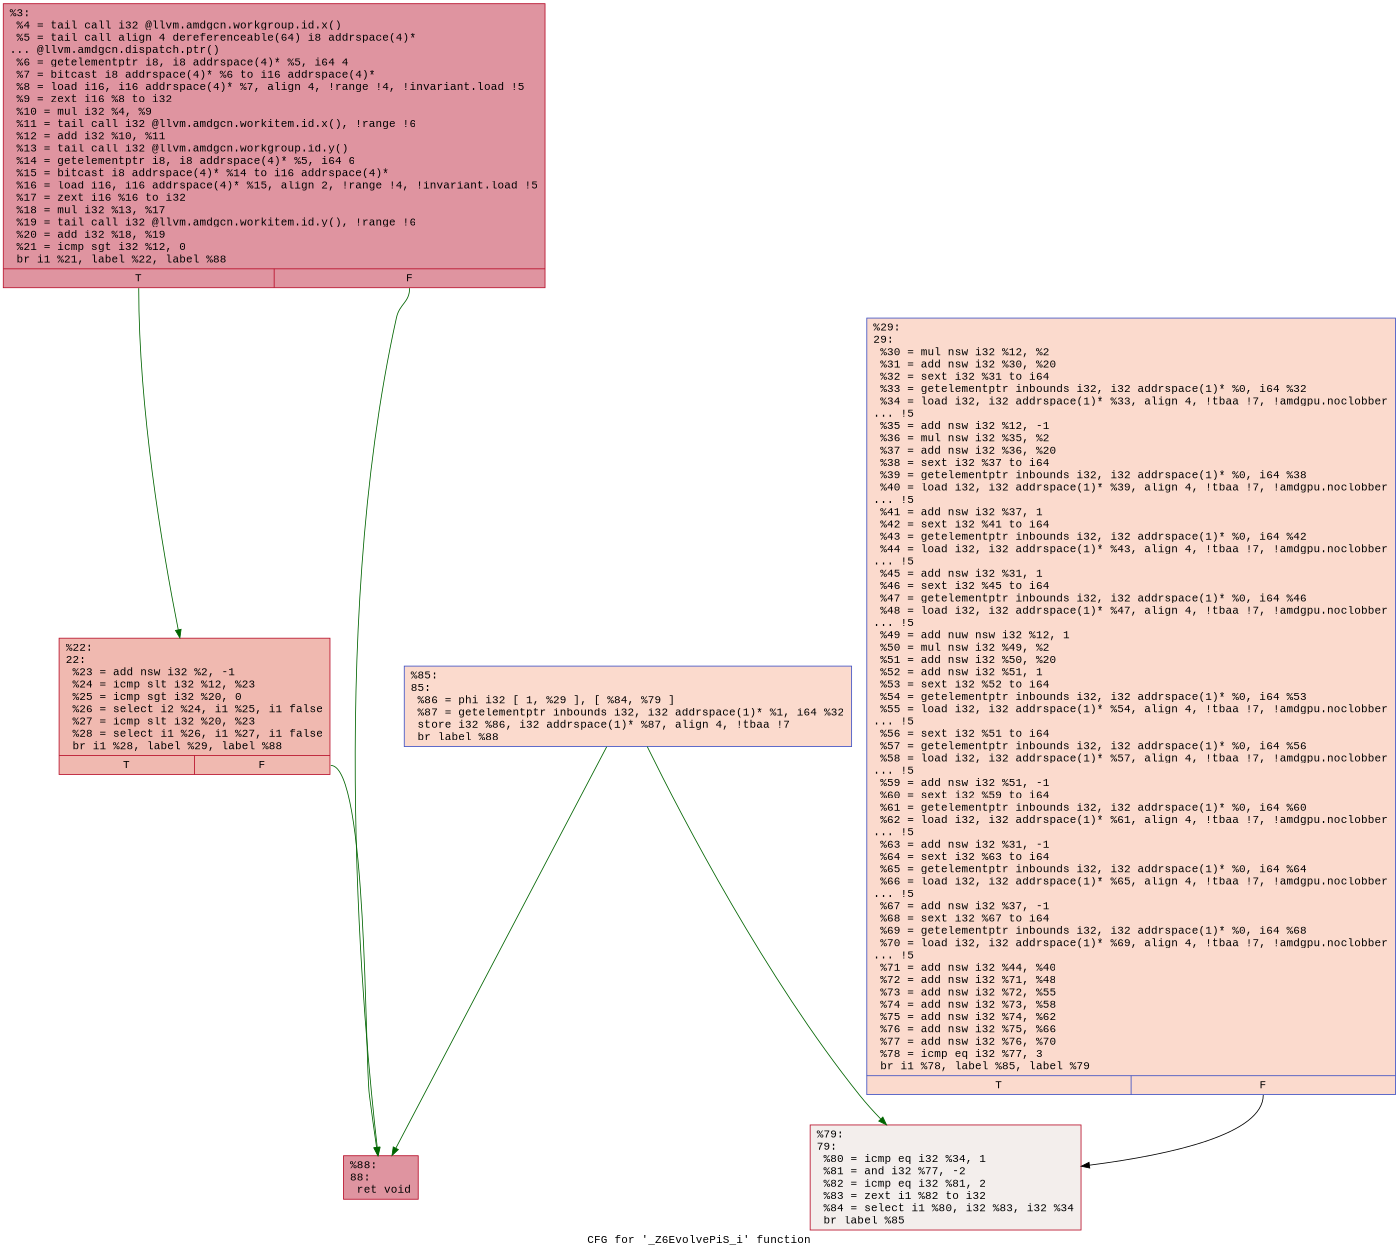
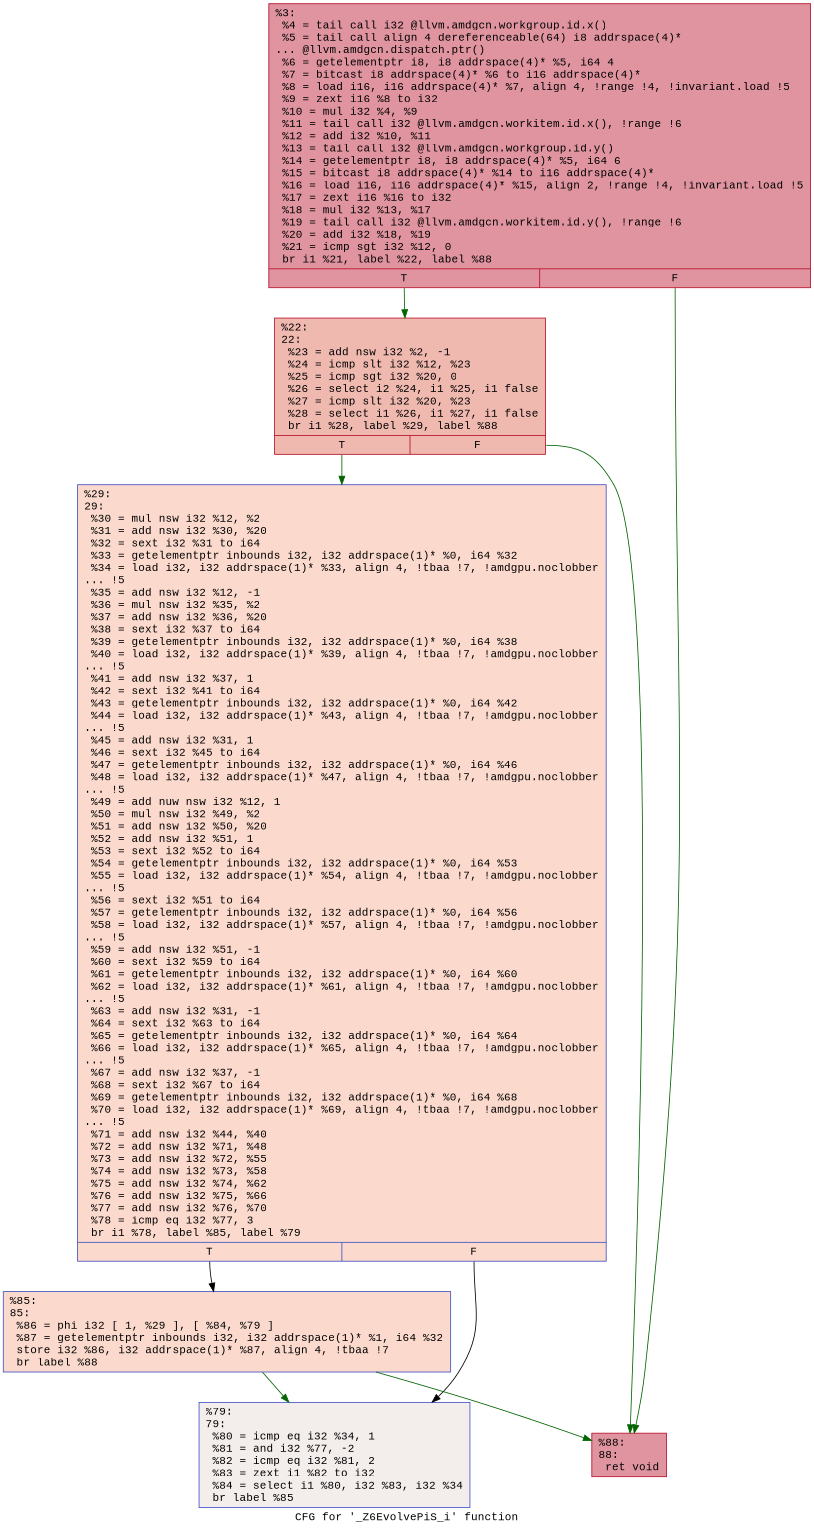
edge "%22:" -> "%29:": added
node "%79:": color #b70d28ff -> #3d50c3ff
edge "%29:" -> "%85:": added
